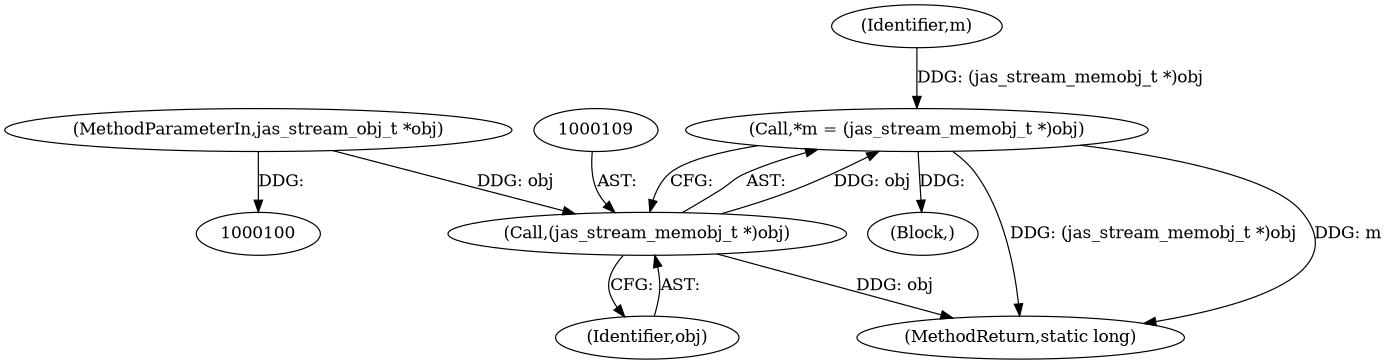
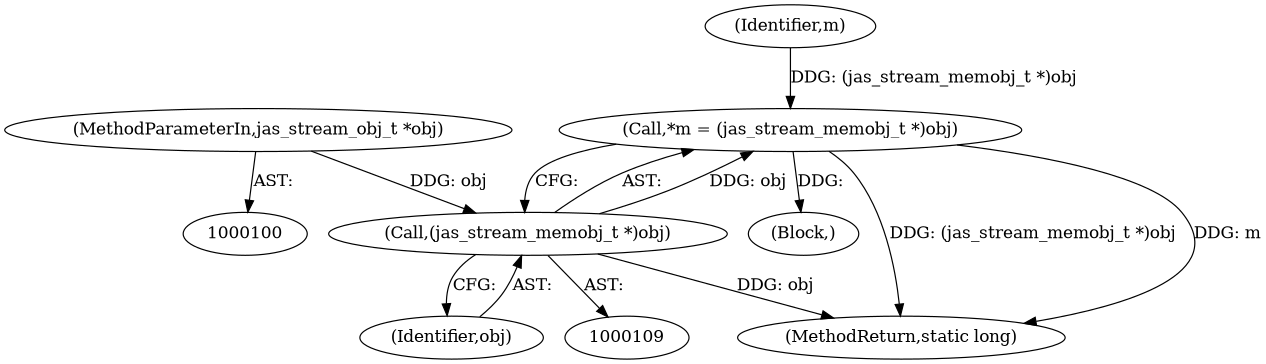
edge "1000109" -> "(Call,(jas_stream_memobj_t *)obj)": reversed
edge "(MethodParameterIn,jas_stream_obj_t *obj)" -> "1000100": label "DDG: " -> "AST: "
